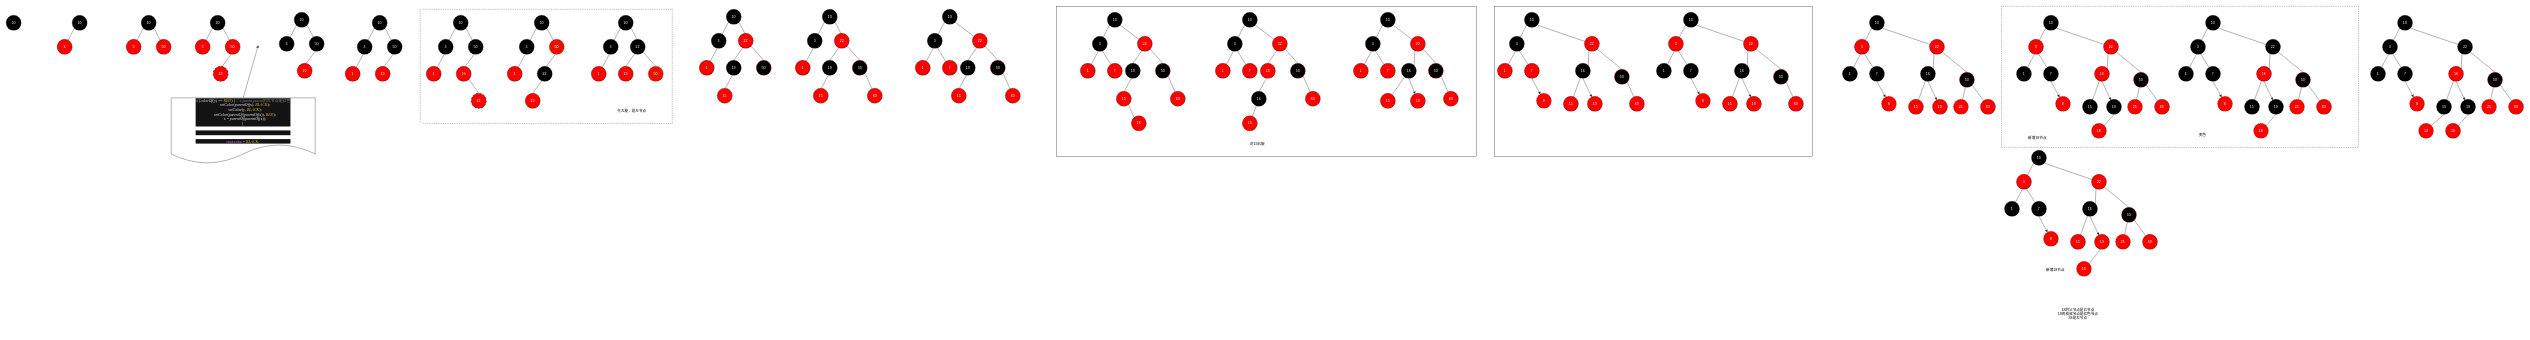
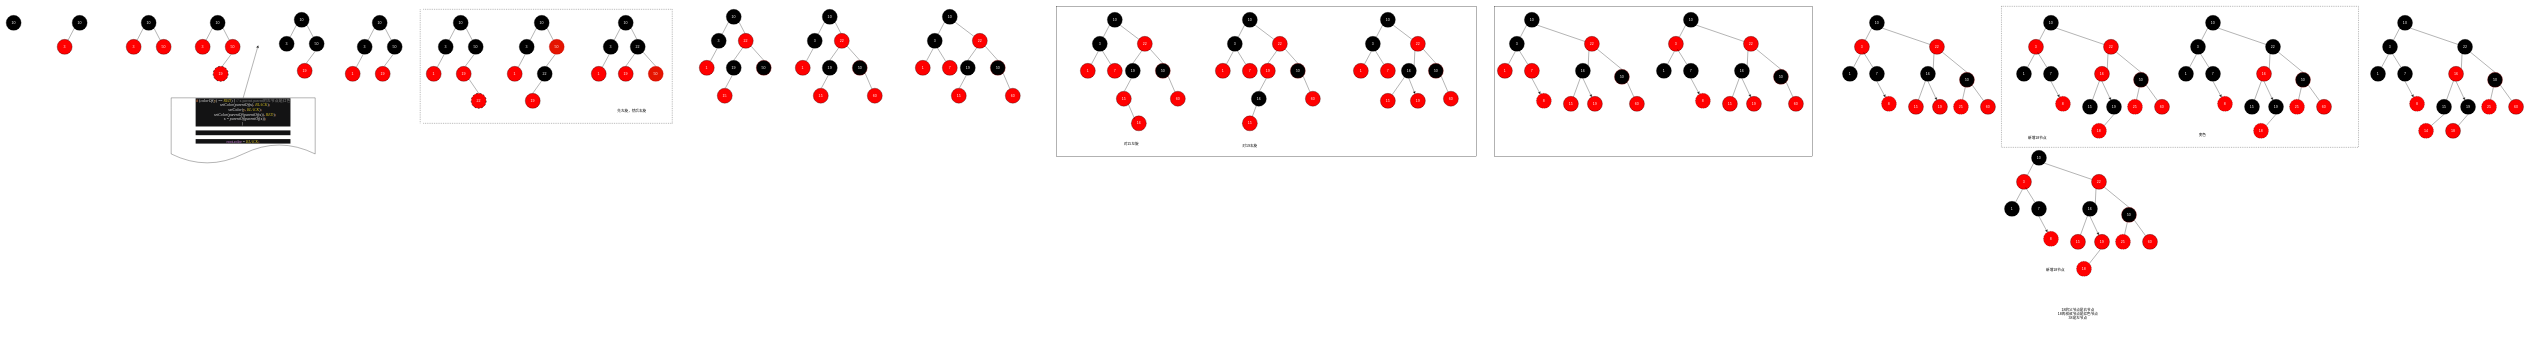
node "先左旋，是左节点": label "先左旋，是左节点" -> "先左旋，然后右旋"
node "对15左旋": added
node "对19右旋": moved (1257, 144) -> (1250, 146)
